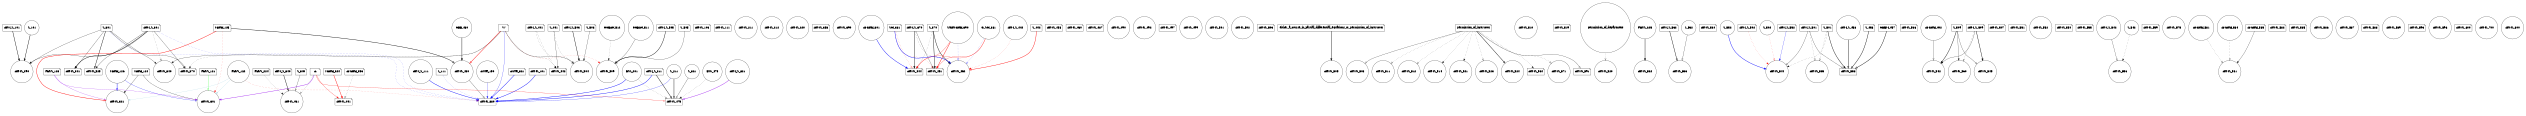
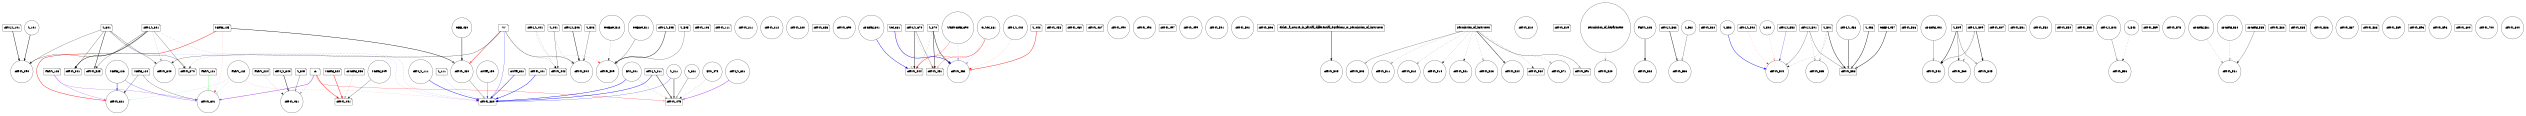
edge "STATMATH_390" -> "ATMS_451": removed
node "MATH_309": added
edge "A" -> "ATMS_441": style solid -> bold
